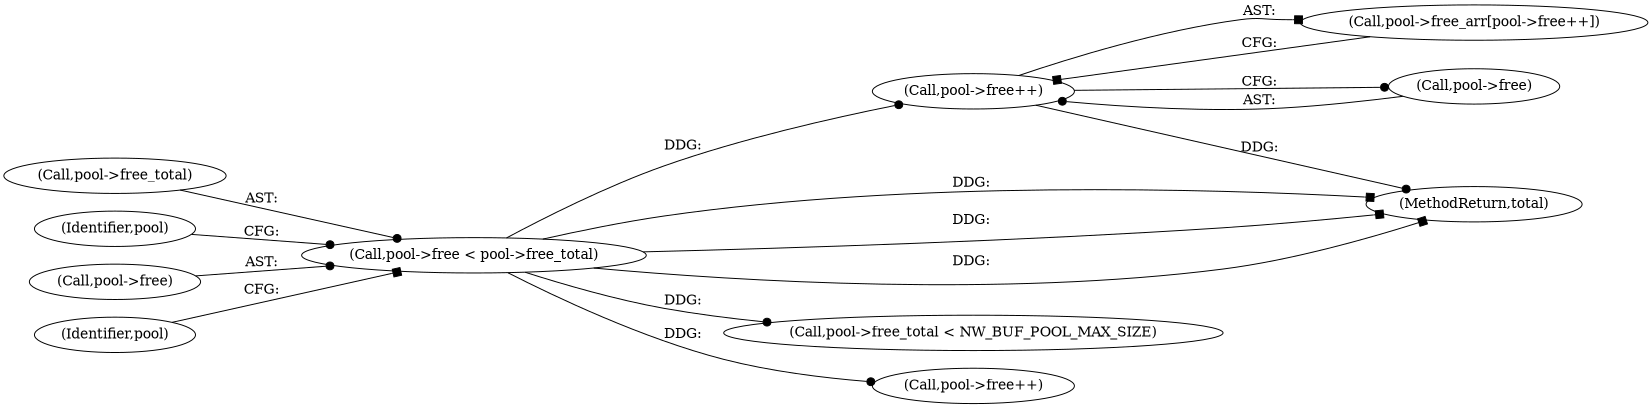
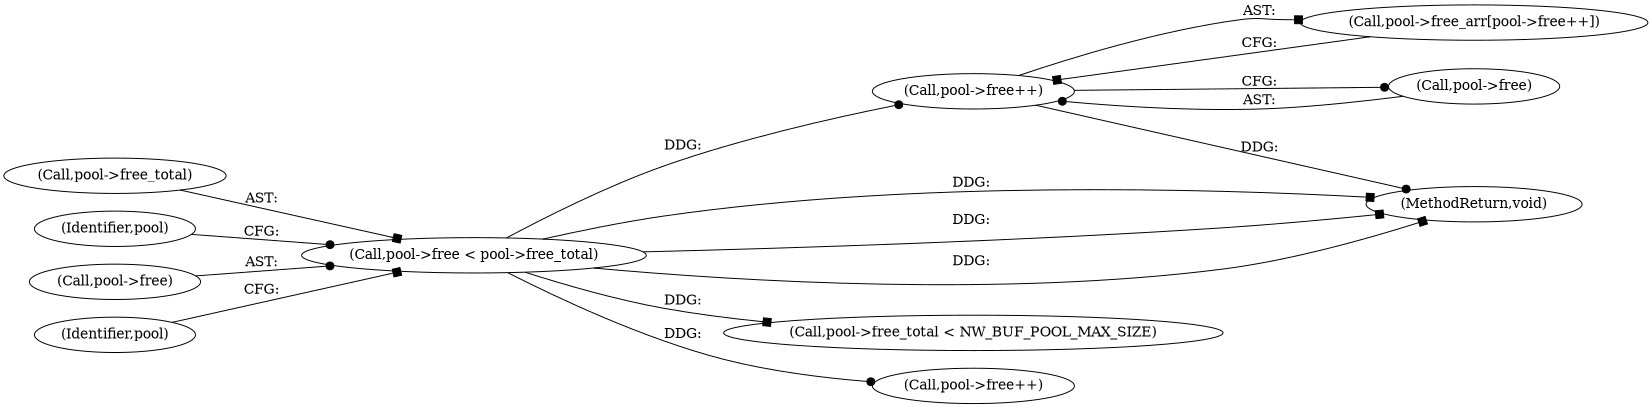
node "(MethodReturn,total)": label "(MethodReturn,total)" -> "(MethodReturn,void)"
edge "(Call,pool->free_total)" -> "(Call,pool->free < pool->free_total)": arrowhead dot -> box
edge "(Call,pool->free < pool->free_total)" -> "(Call,pool->free_total < NW_BUF_POOL_MAX_SIZE)": arrowhead dot -> box
